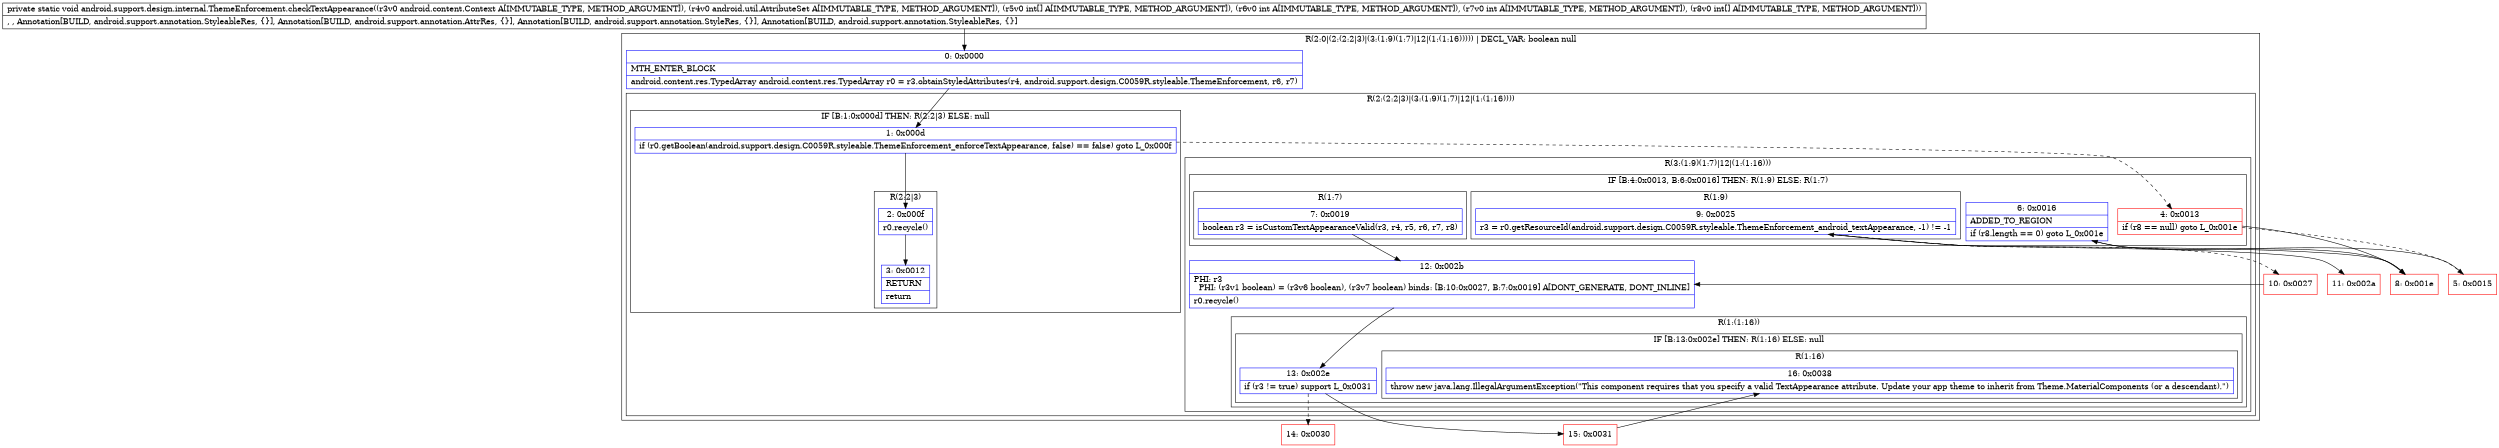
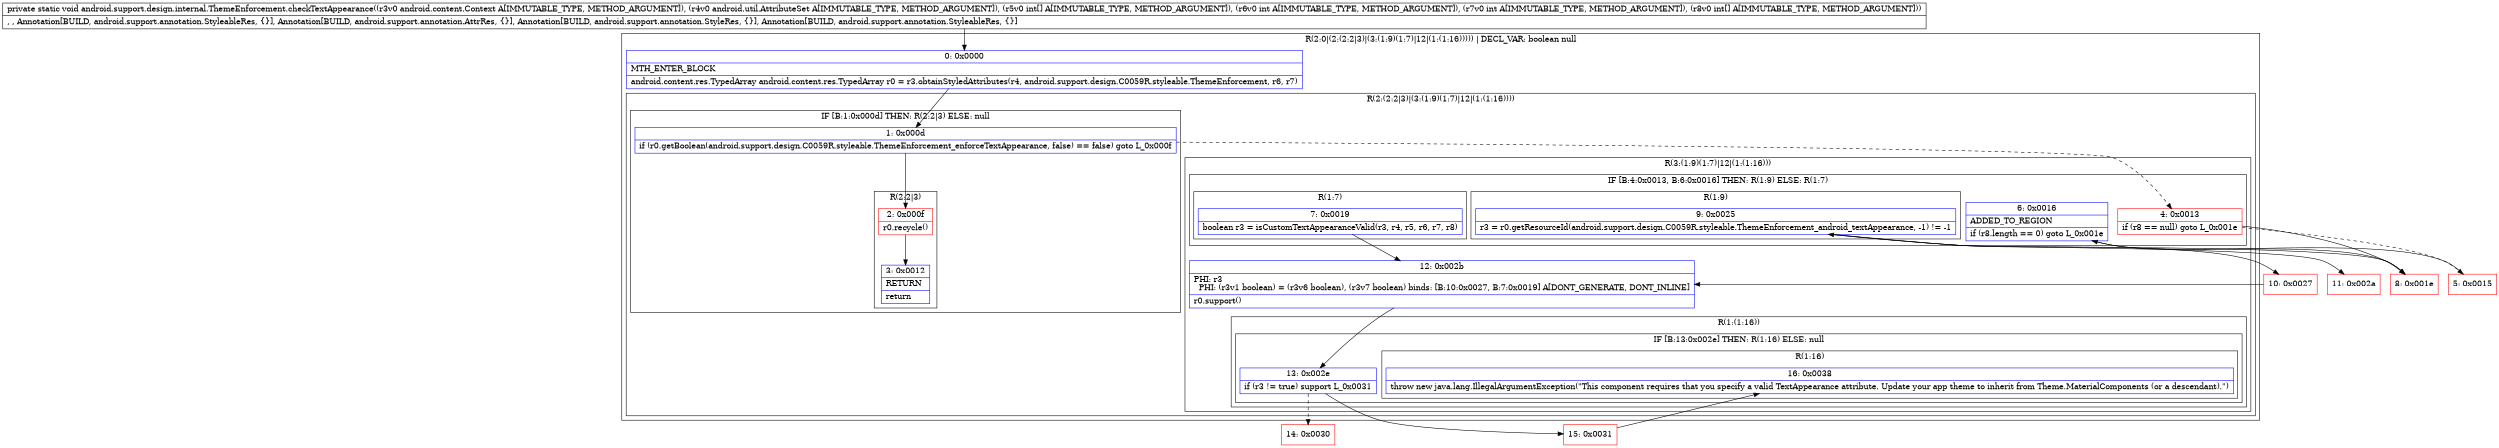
node "2: 0x000f": color blue -> red
edge "9: 0x0025" -> "10: 0x0027": style dashed -> solid
node "12: 0x002b": text "r0.recycle()" -> "r0.support()"
